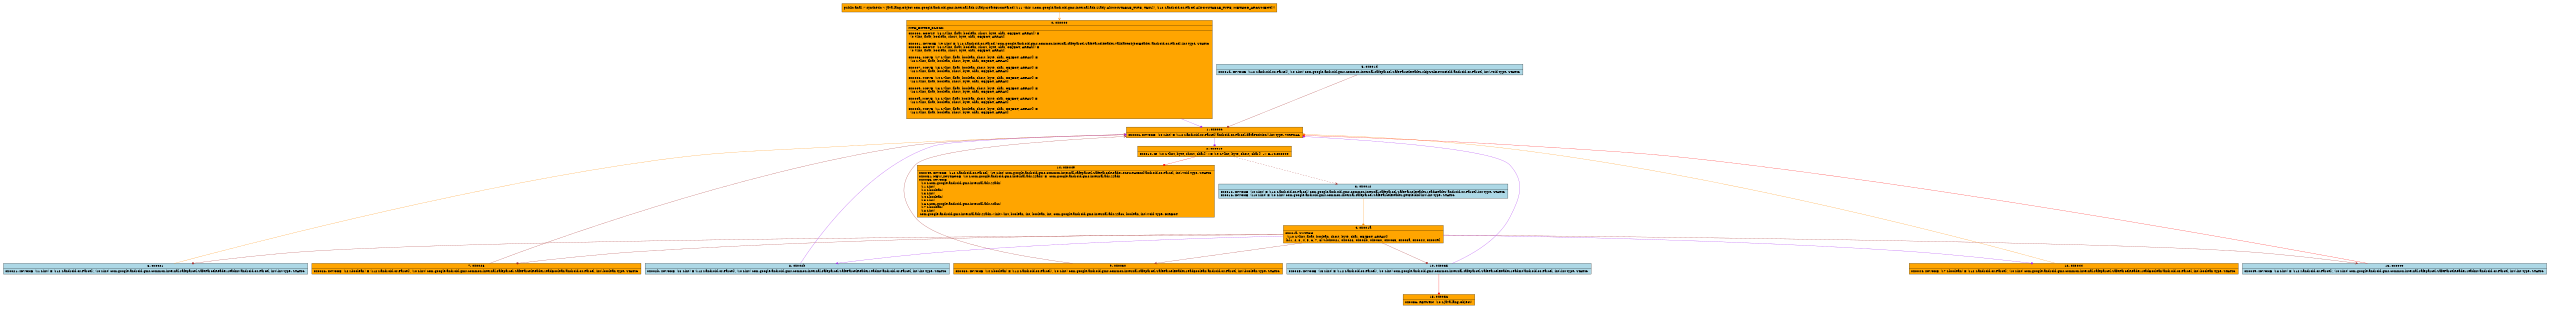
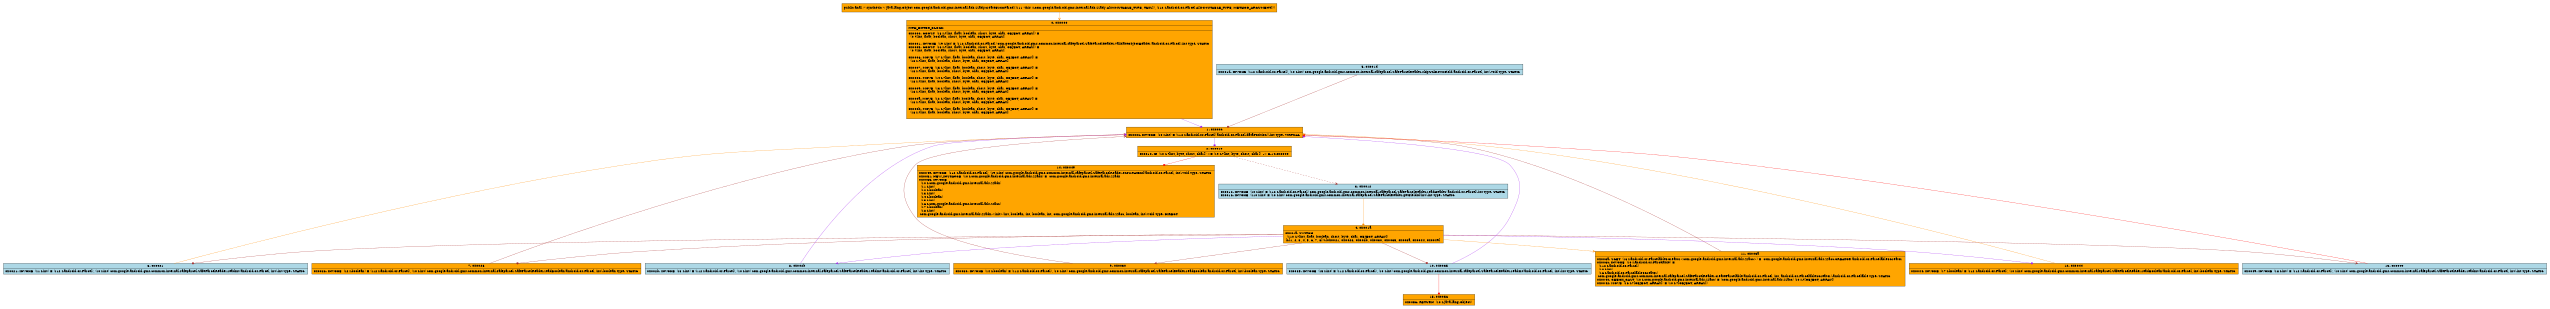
node "11: 0x003a": added
